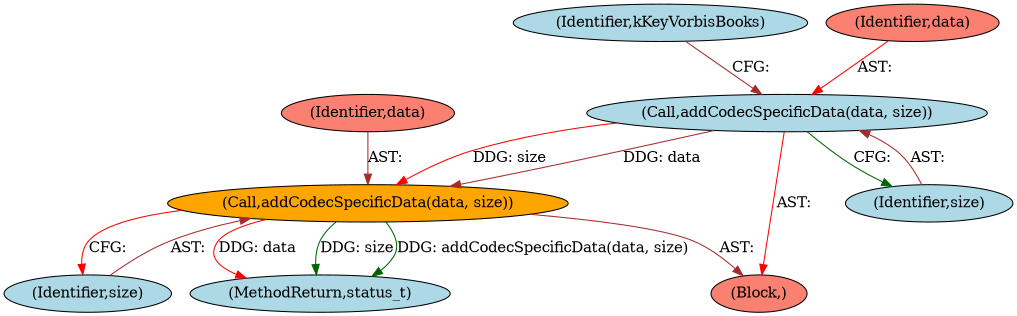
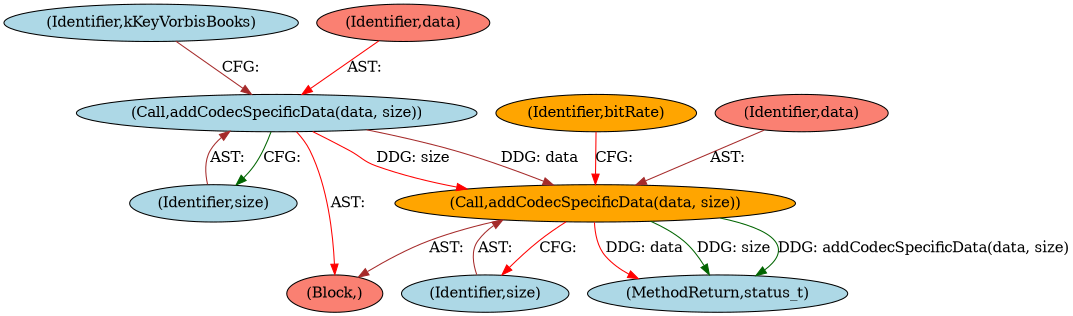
node "(Identifier,bitRate)": added
